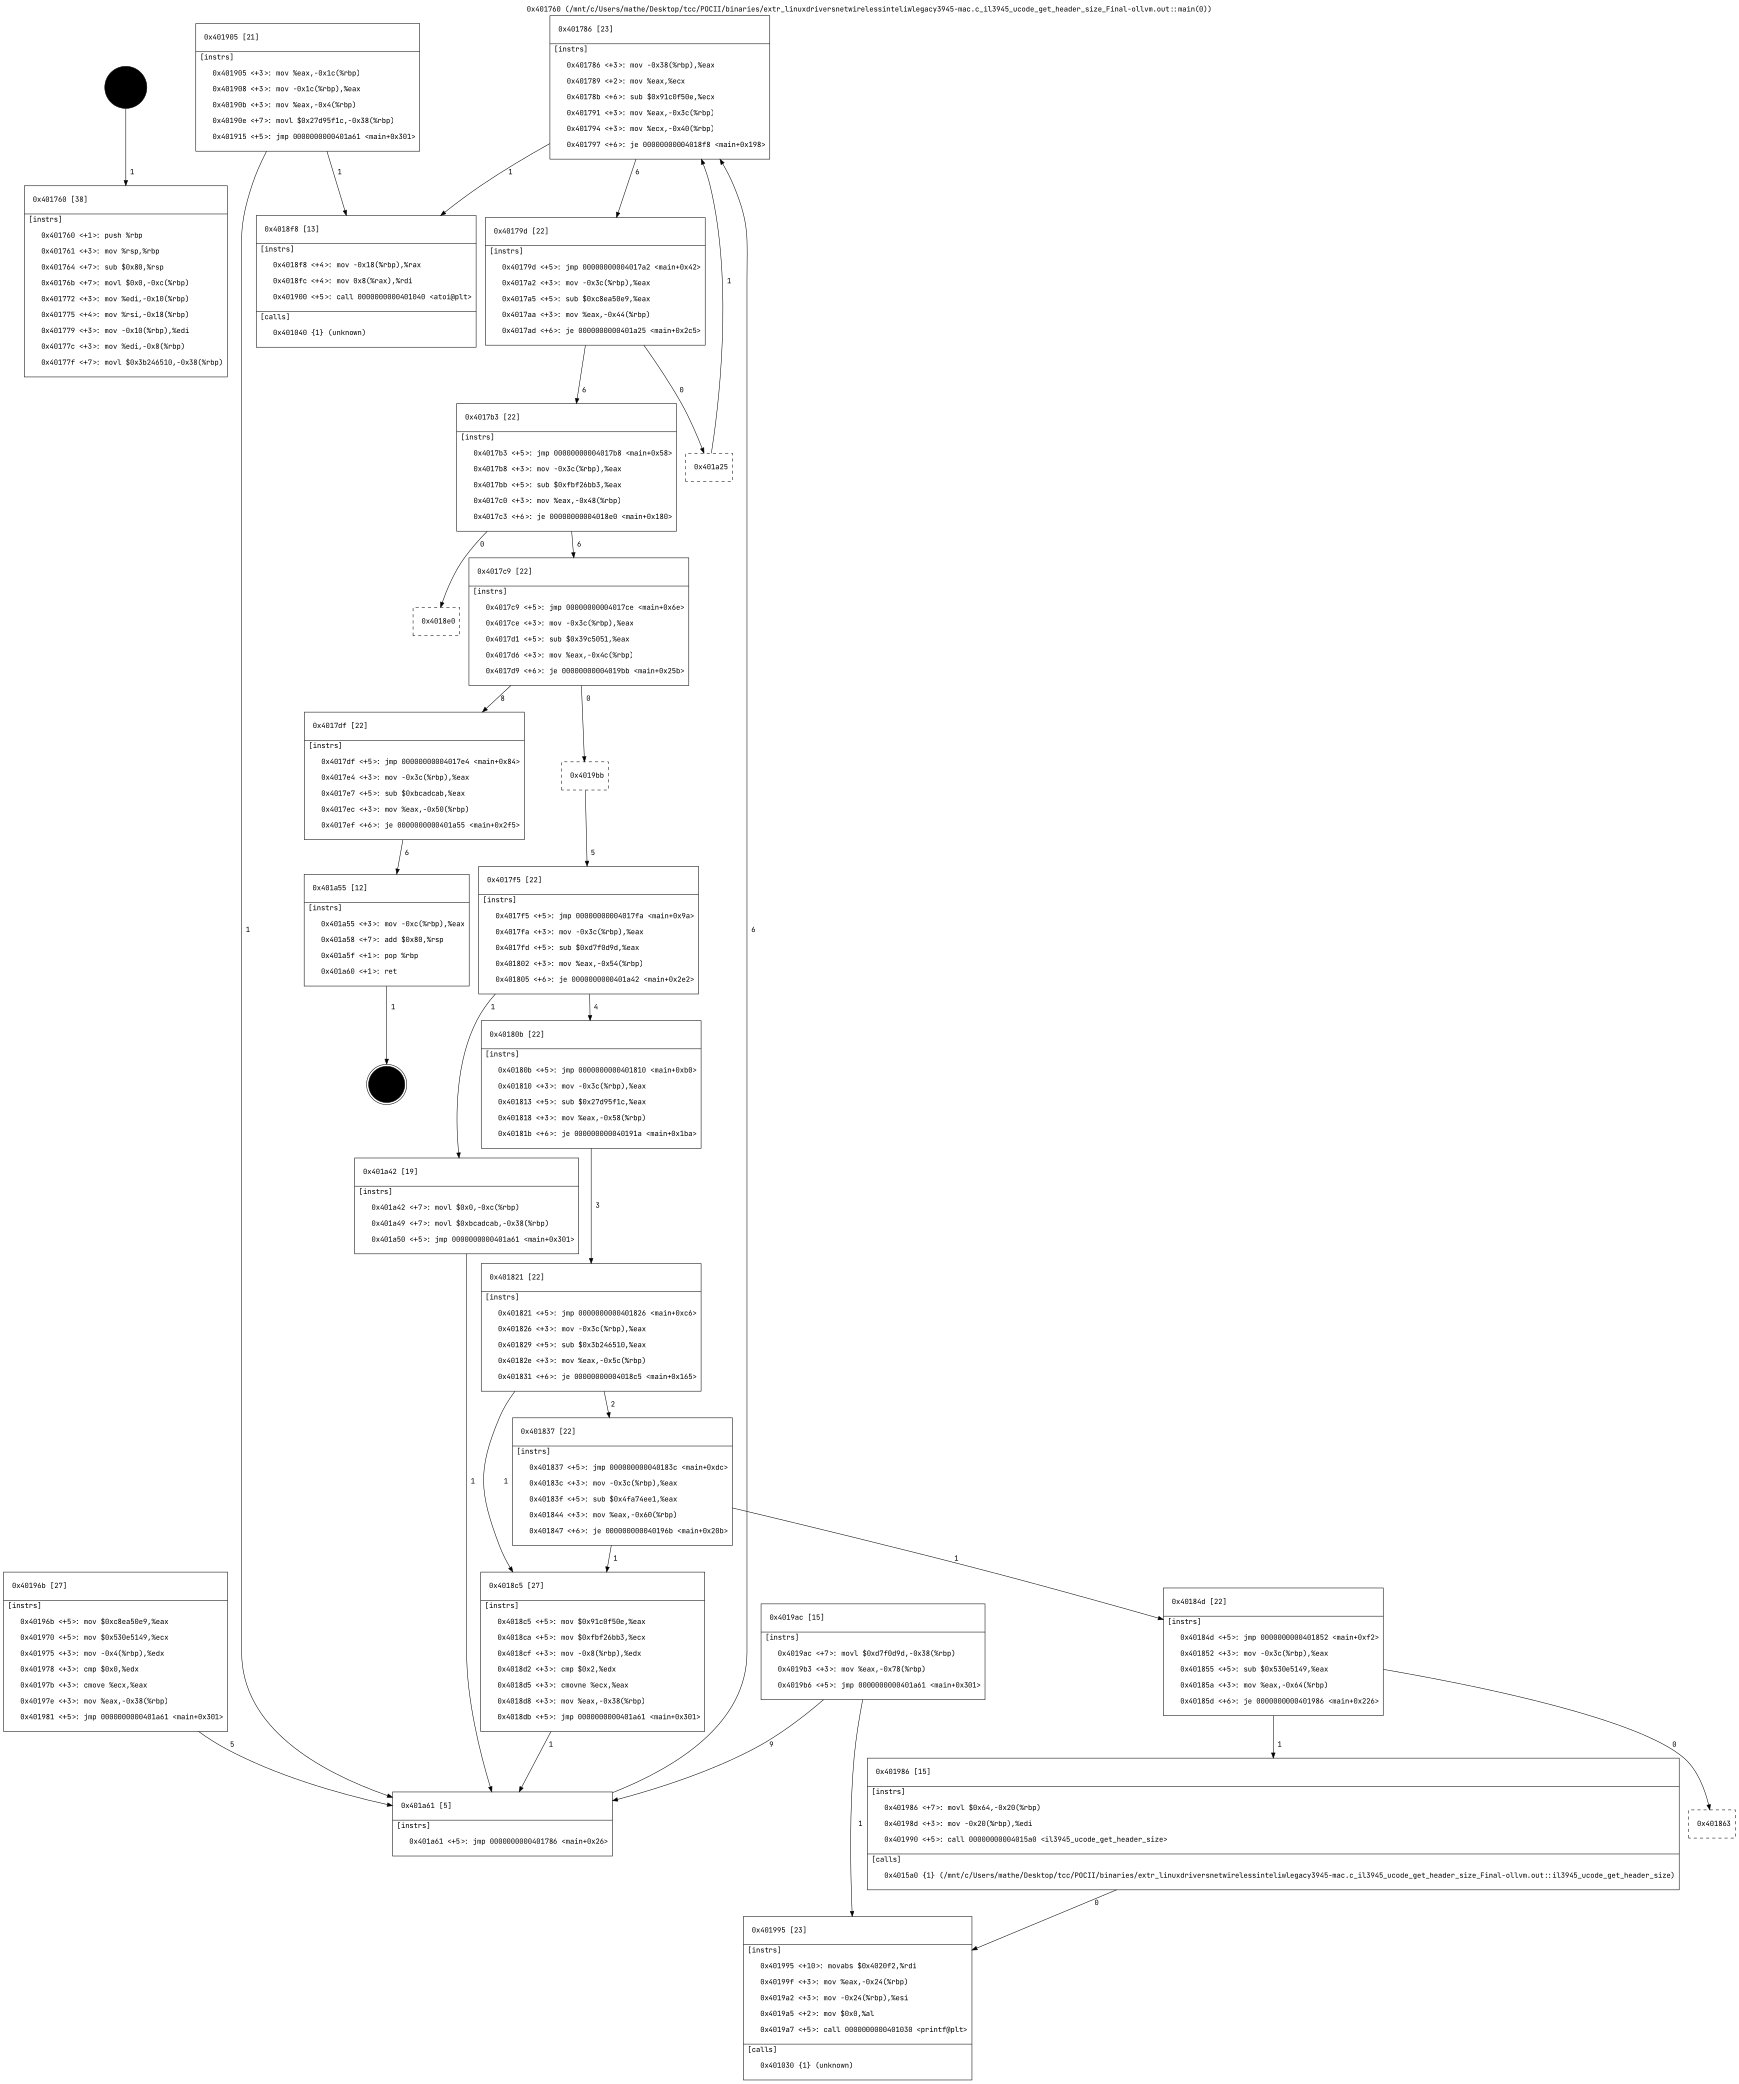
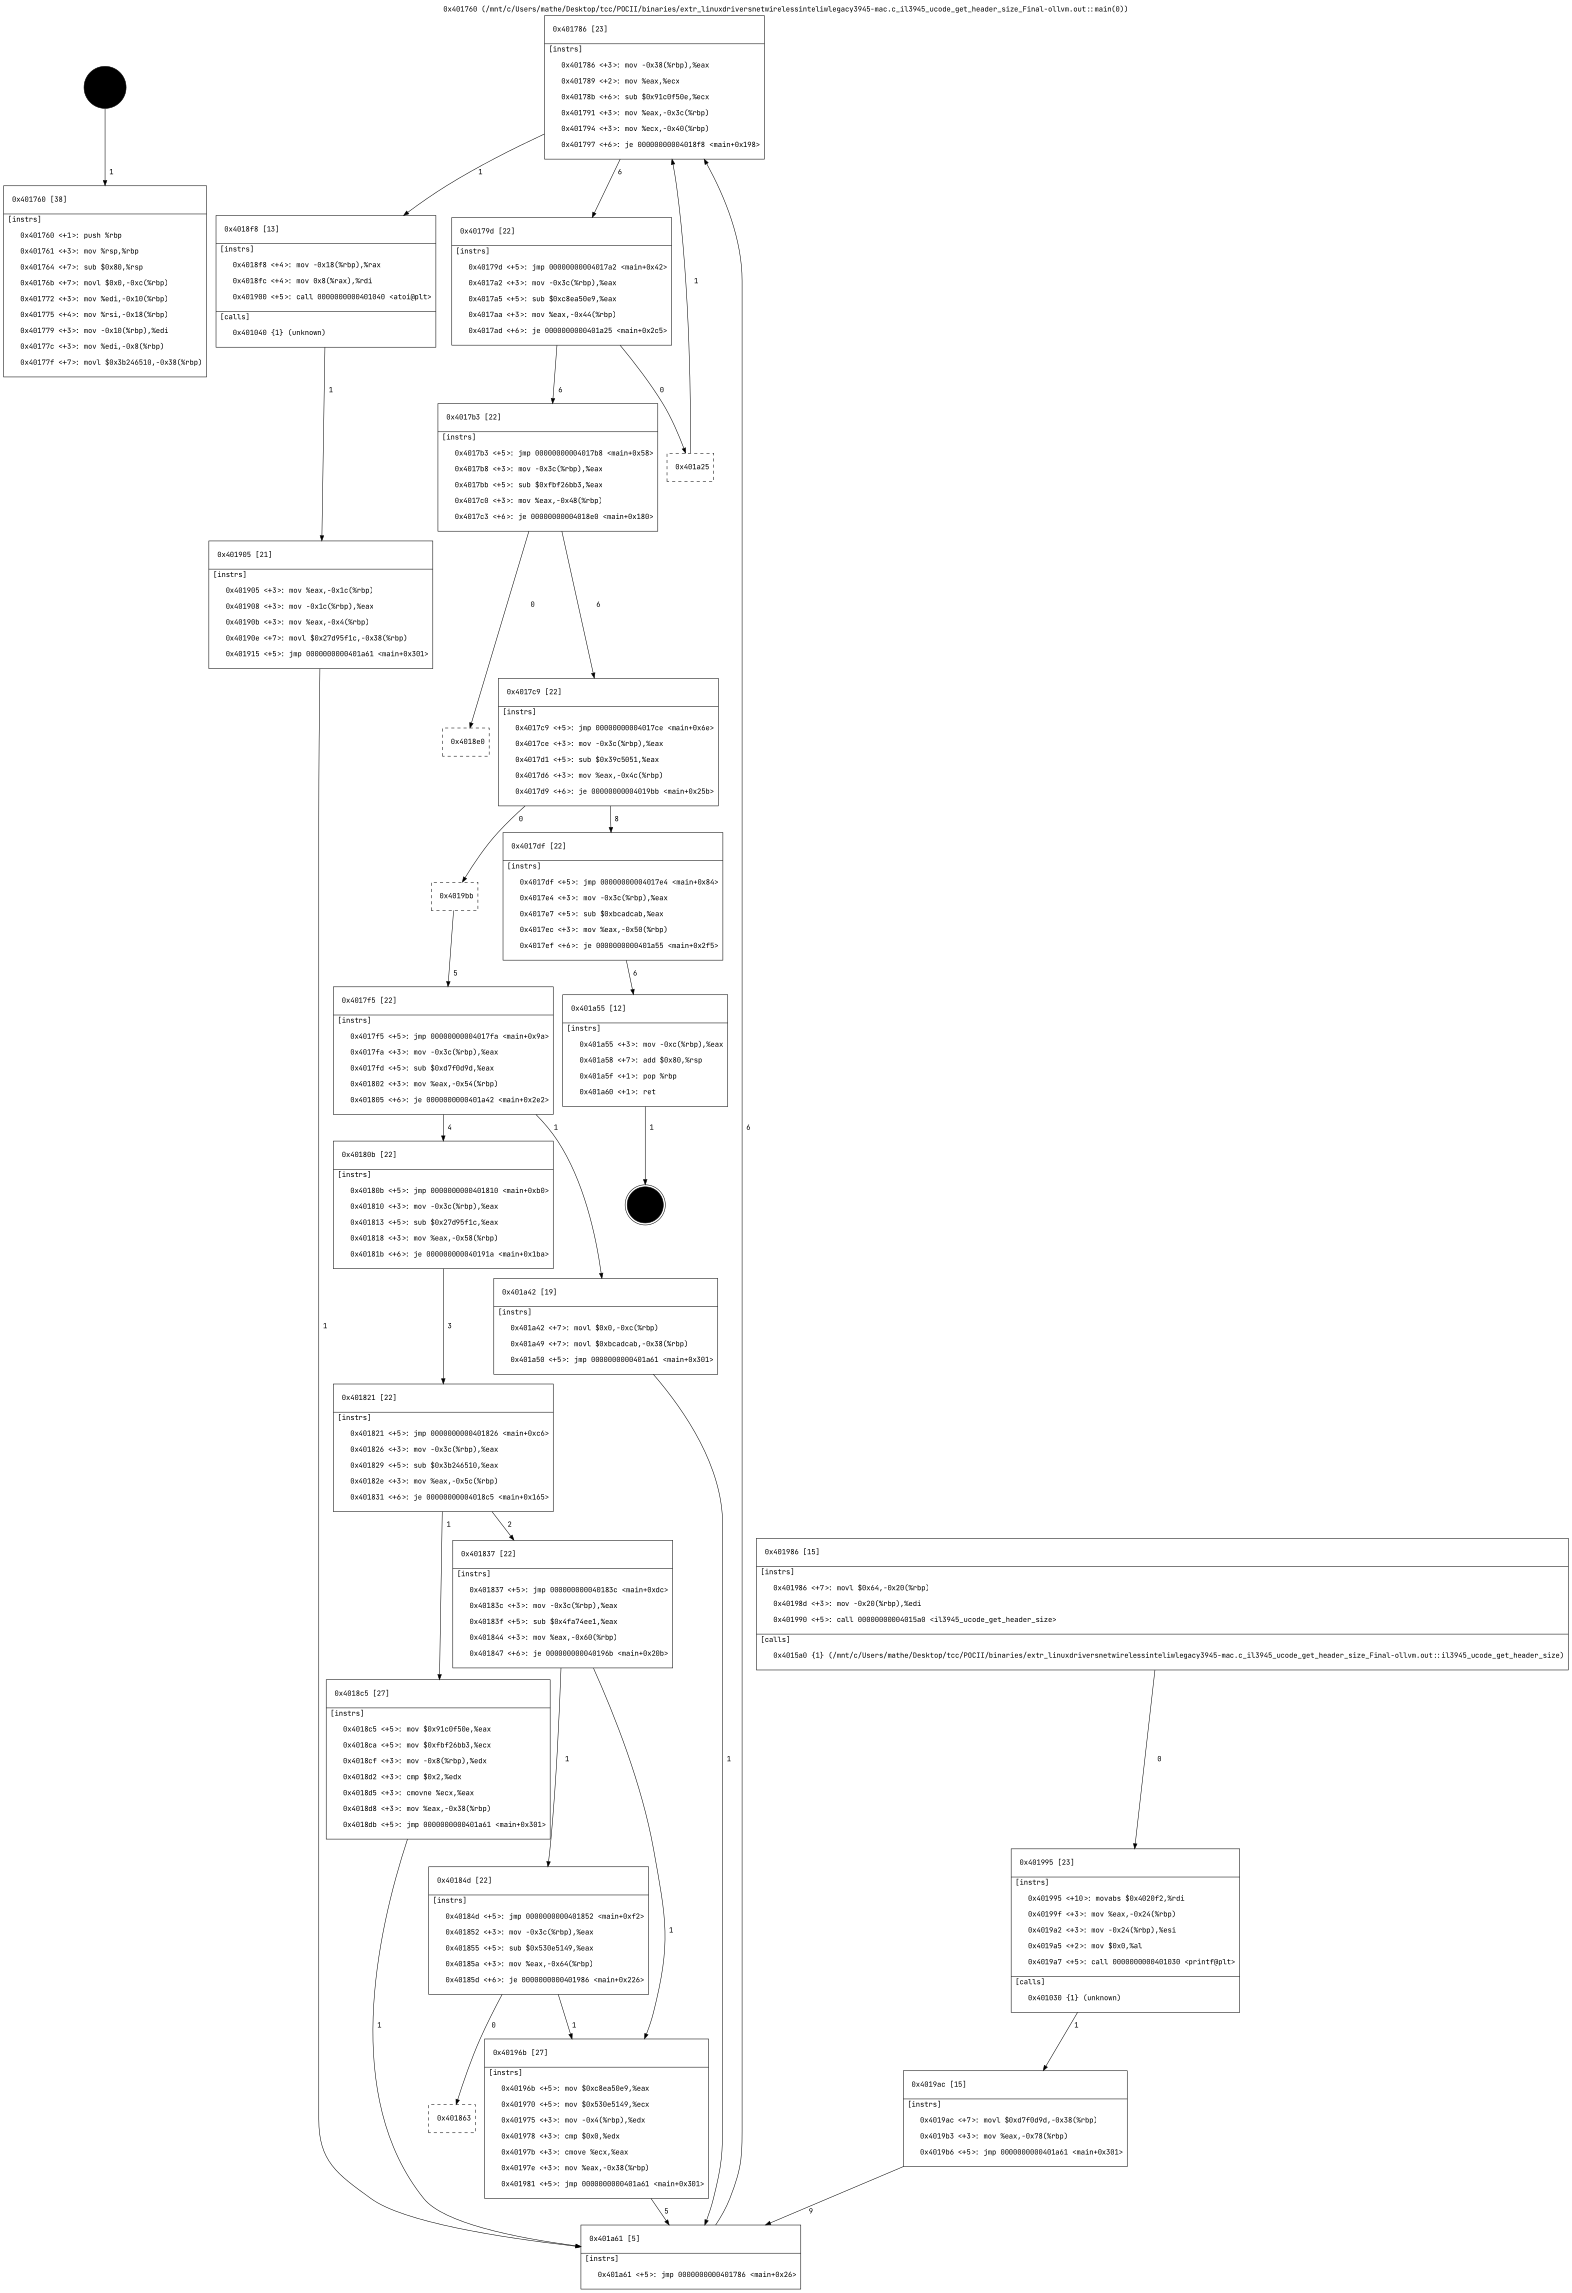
edge "0x401905 [21]" -> "0x4018f8 [13]": reversed
edge "0x401837 [22]" -> "0x4018c5 [27]": now "0x401837 [22]" -> "0x40196b [27]"
edge "0x40184d [22]" -> "0x401986 [15]": now "0x40184d [22]" -> "0x40196b [27]"
edge "0x4019ac [15]" -> "0x401995 [23]": reversed
